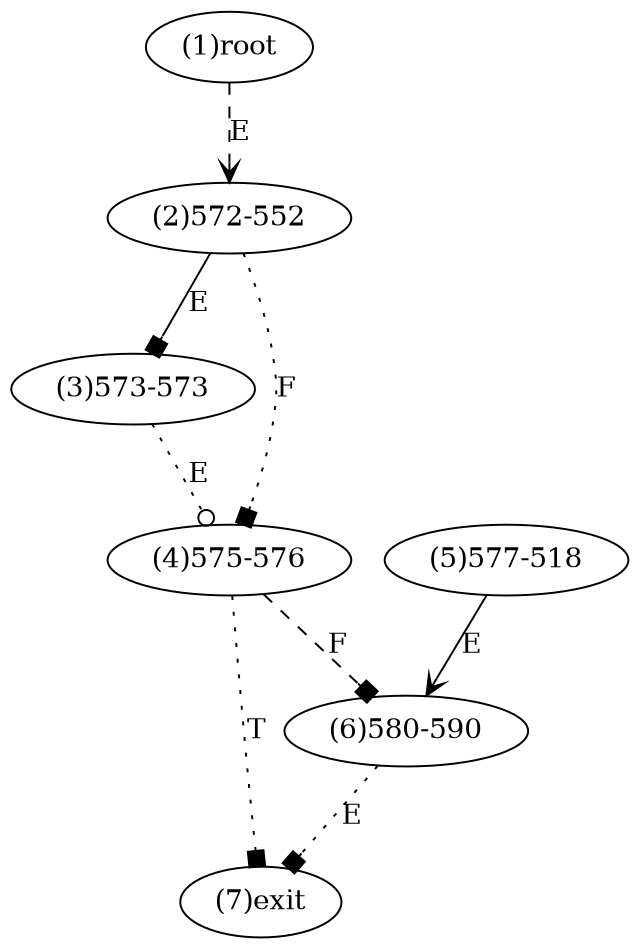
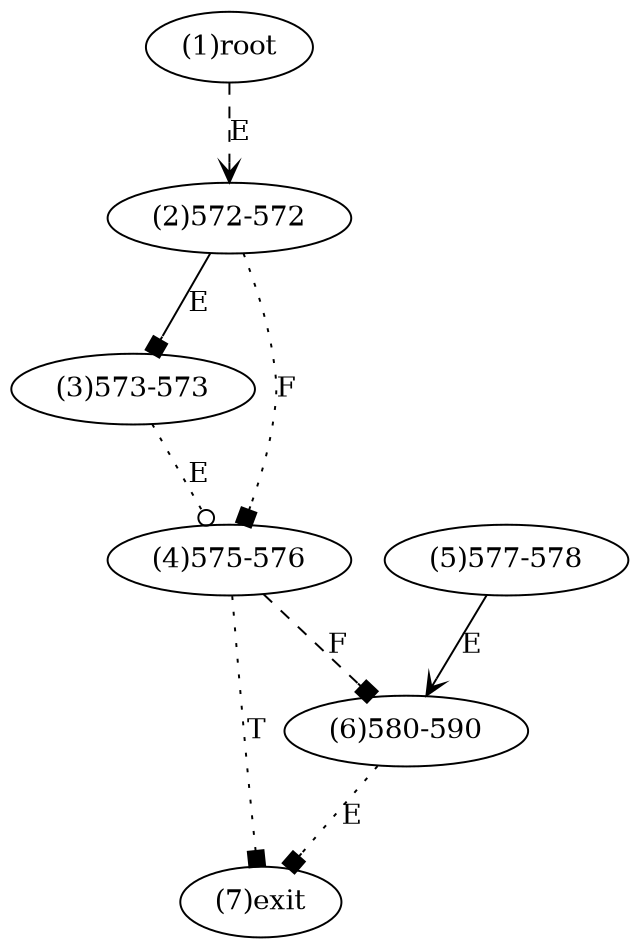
node "(2)572-552": label "(2)572-552" -> "(2)572-572"
node "(5)577-518": label "(5)577-518" -> "(5)577-578"
